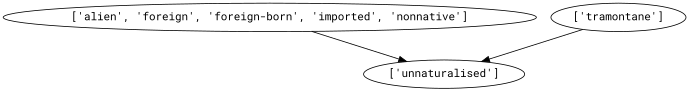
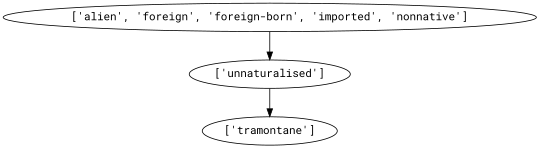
edge "['tramontane']" -> "['unnaturalised']": reversed
